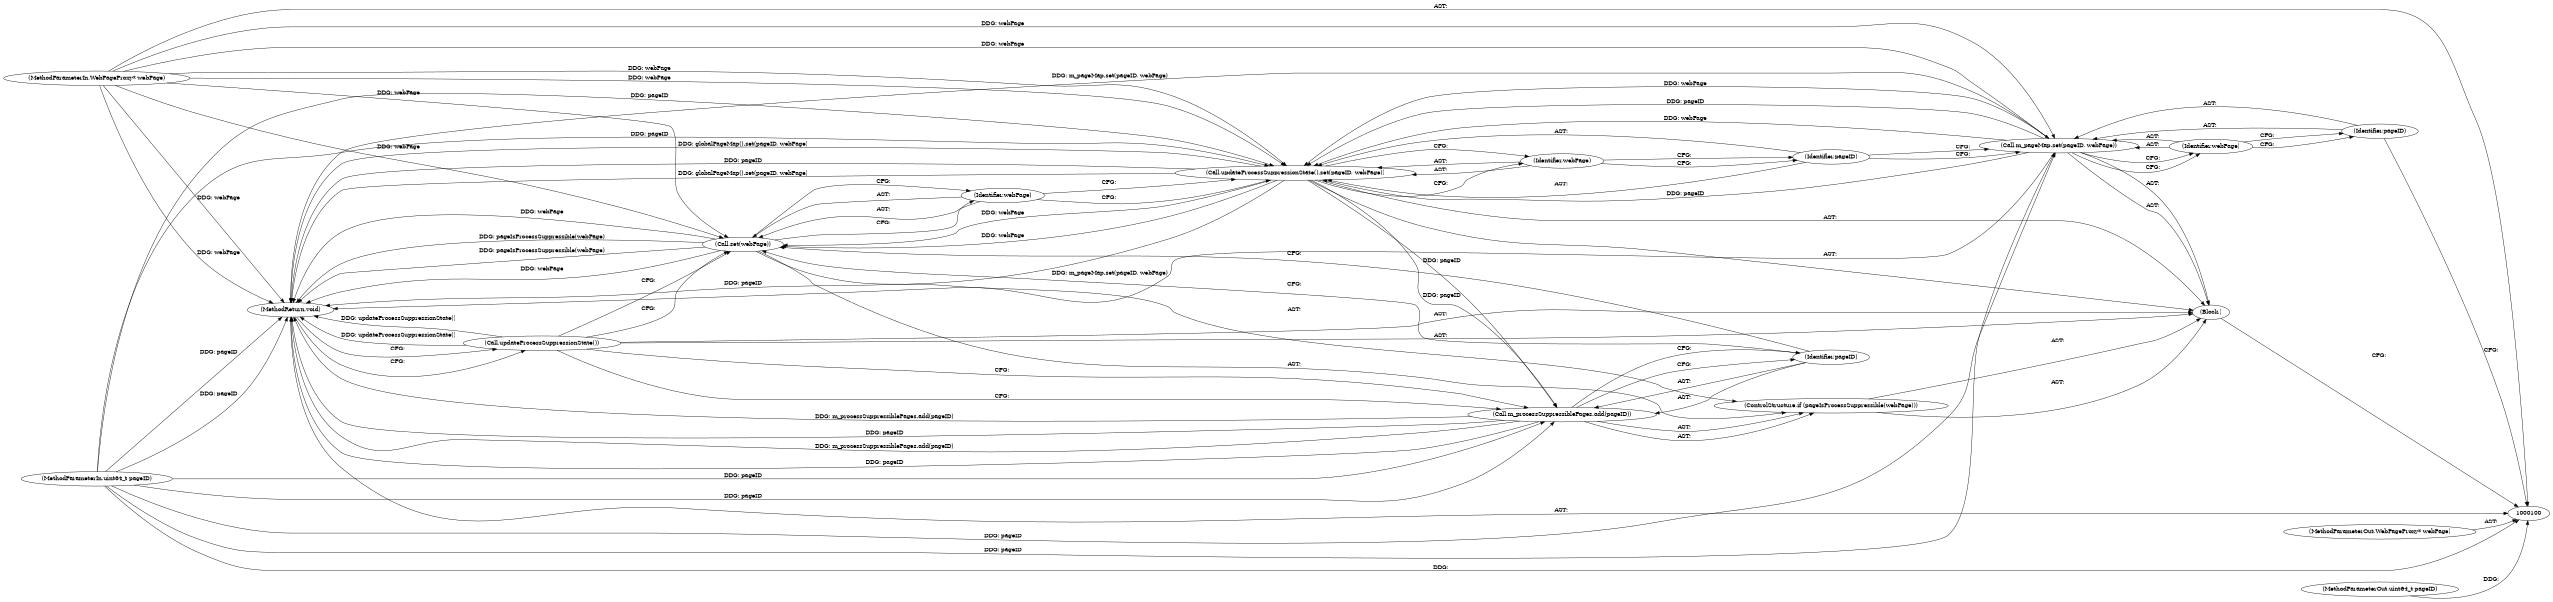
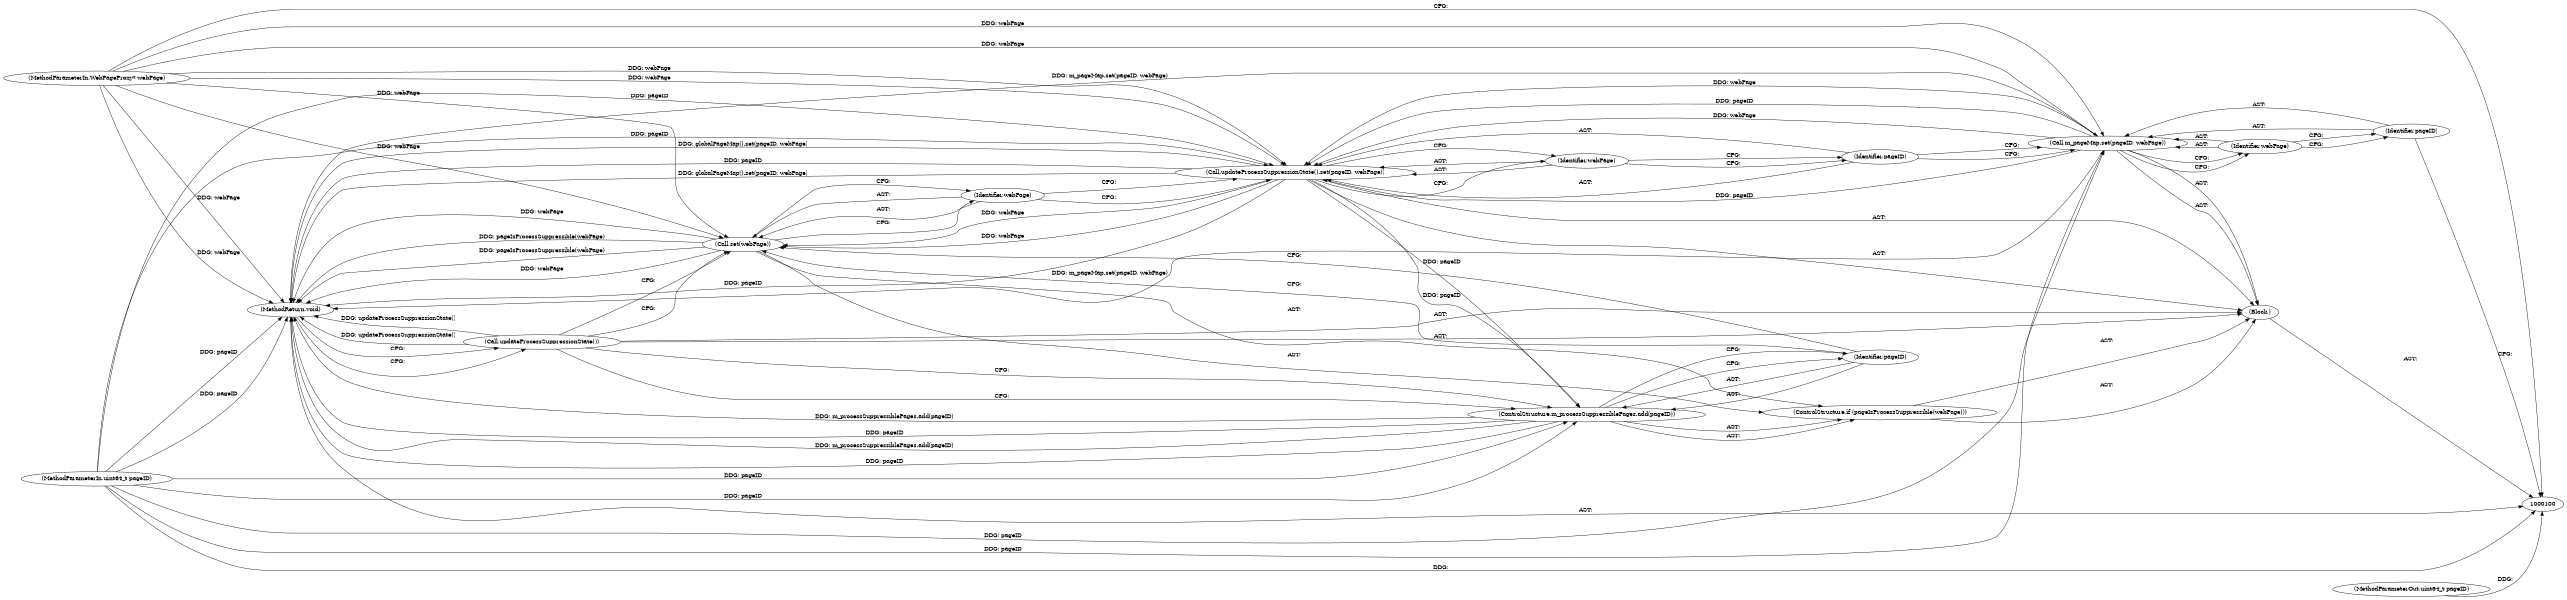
edge "(MethodParameterIn,WebPageProxy* webPage)" -> "1000100": label "AST: " -> "CFG: "
edge "(Block,)" -> "1000100": label "CFG: " -> "AST: "
node "(Call,m_processSuppressiblePages.add(pageID))": label "(Call,m_processSuppressiblePages.add(pageID))" -> "(ControlStructure,m_processSuppressiblePages.add(pageID))"
node "(MethodParameterOut,WebPageProxy* webPage)": removed
